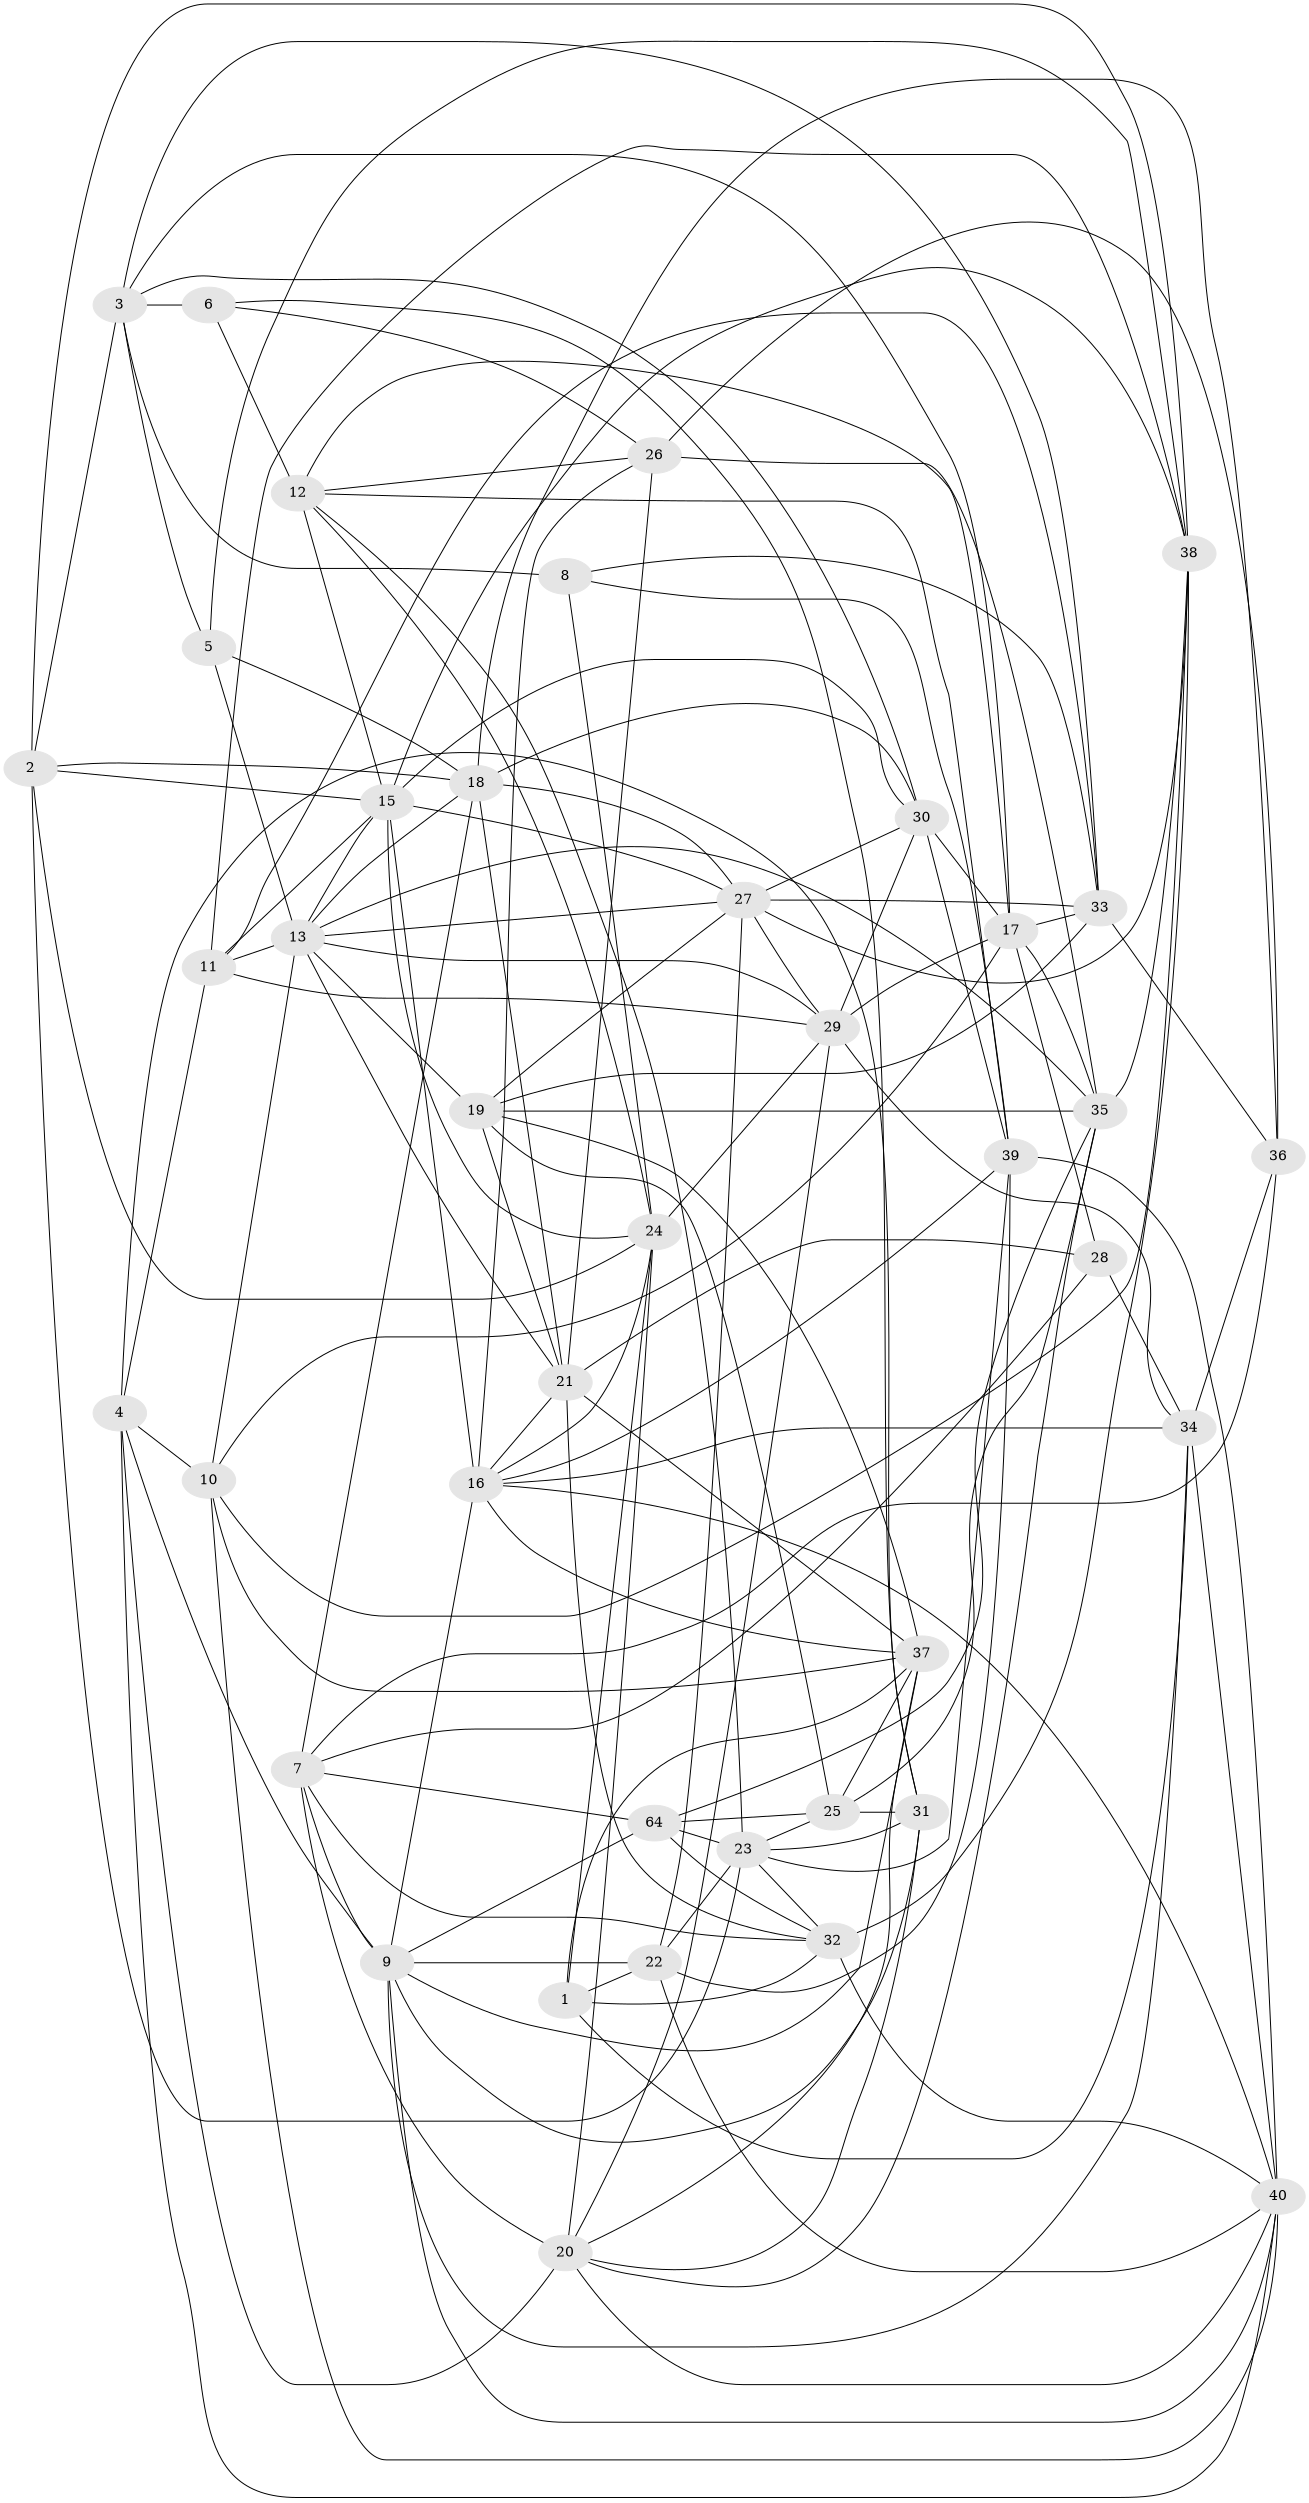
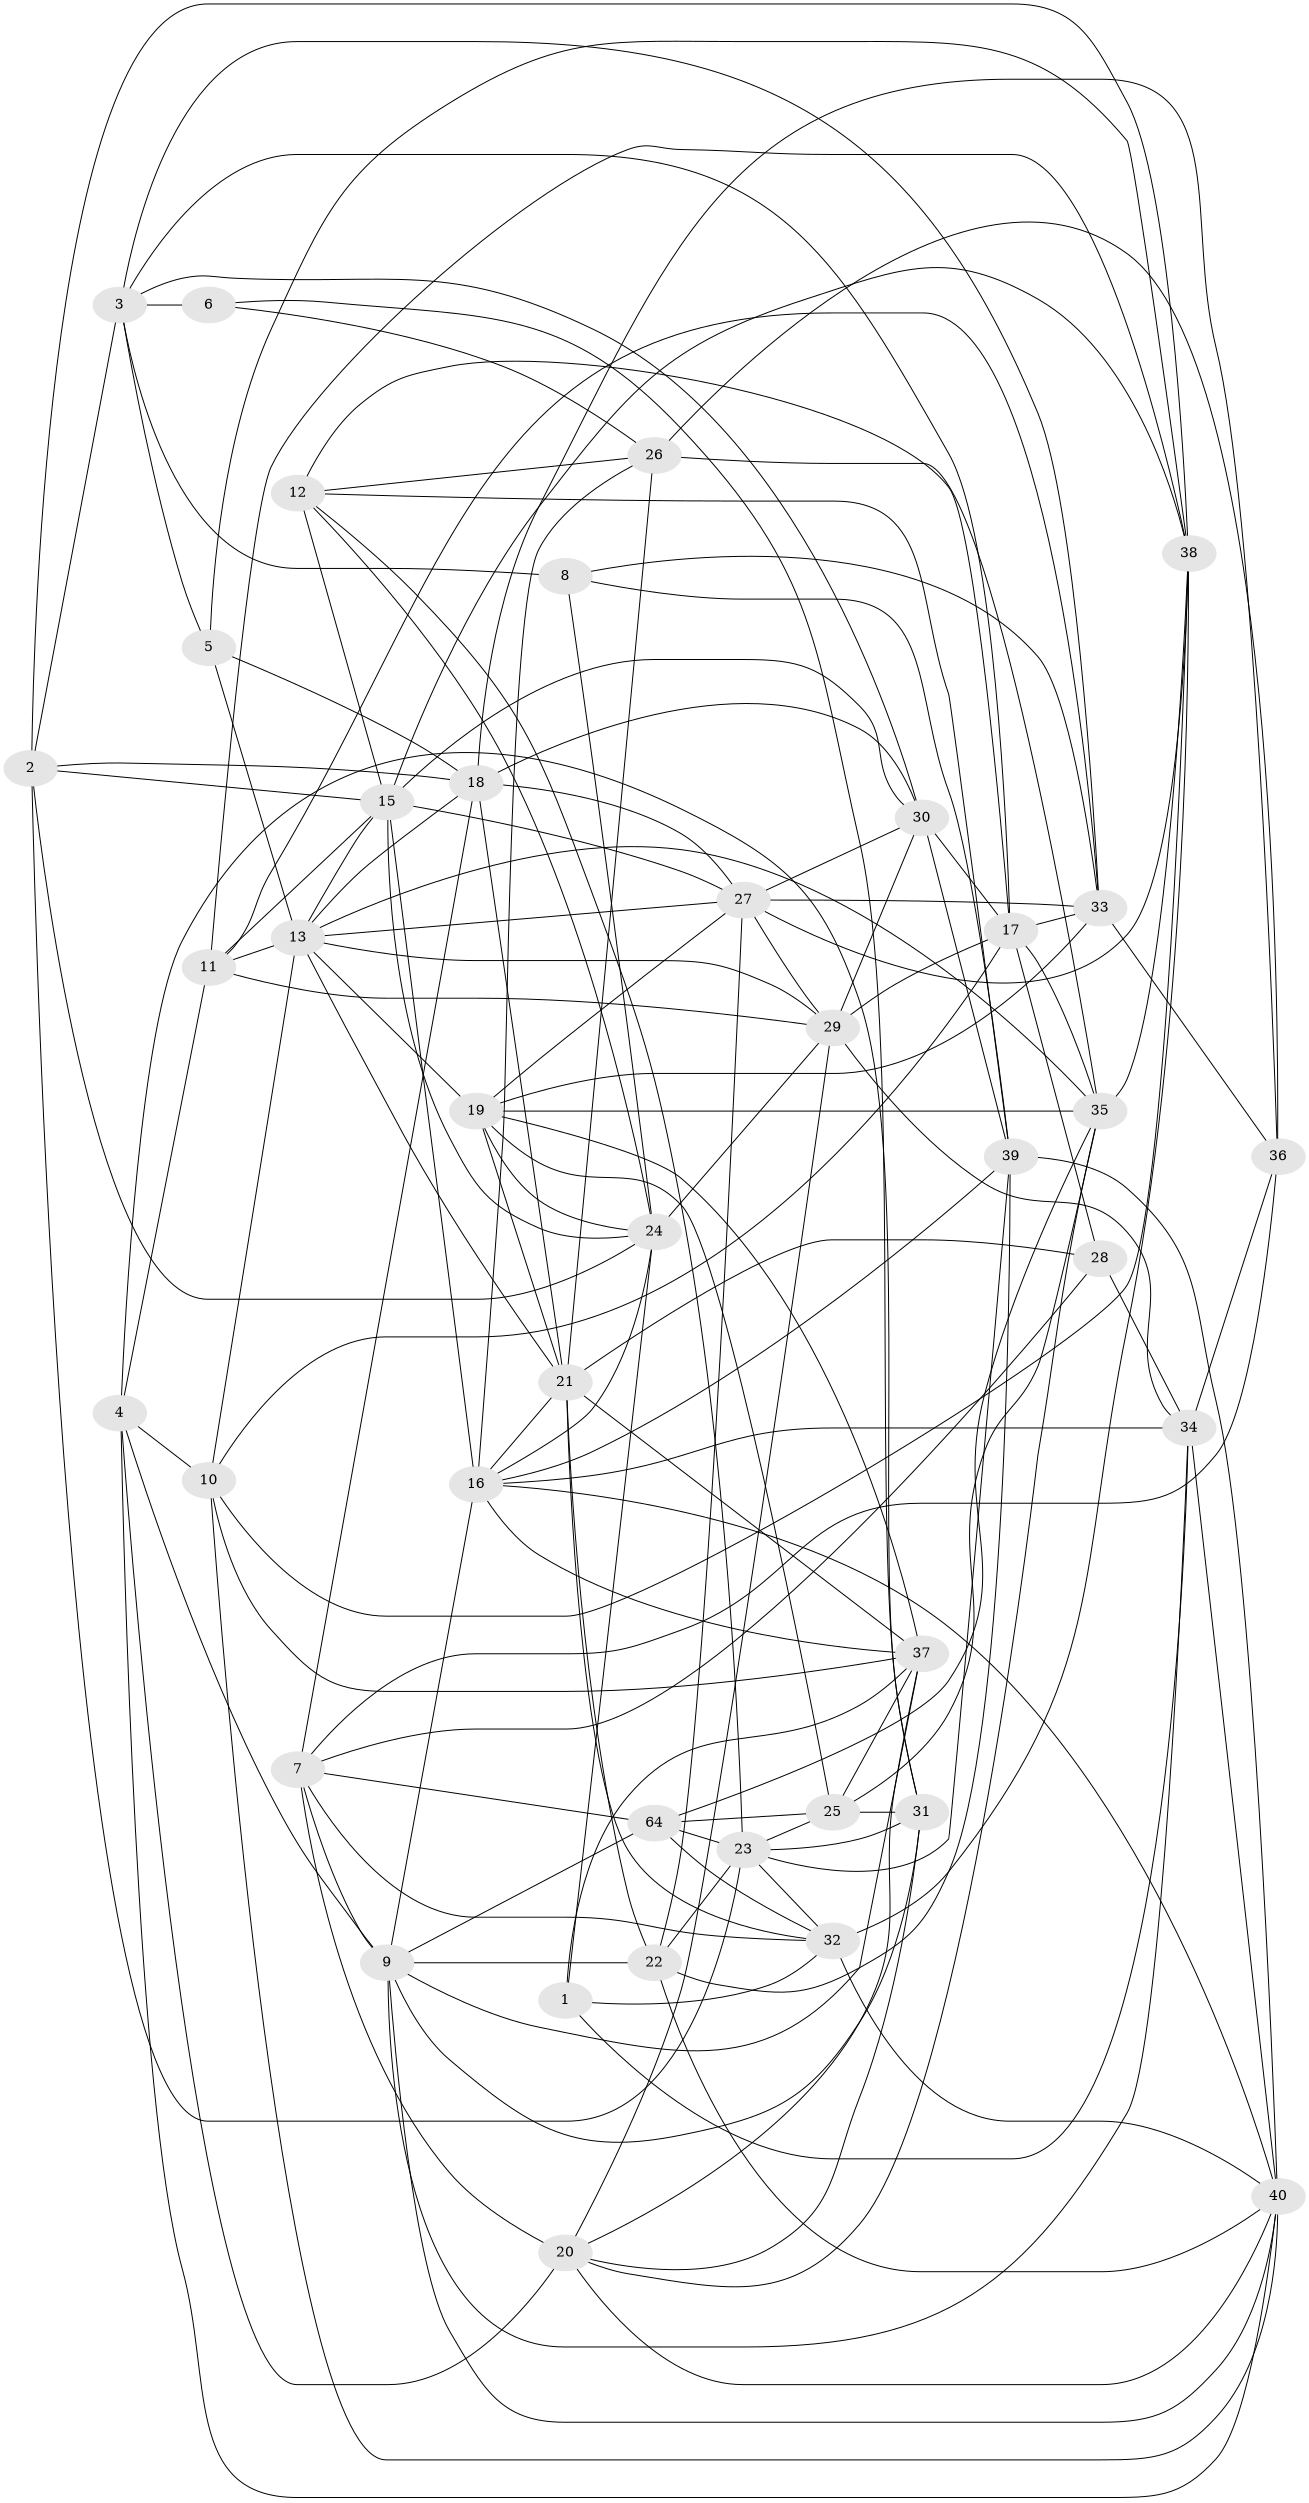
edge "6" -- "12": removed
edge "24" -- "20": now "24" -- "19"
edge "22" -- "1": now "22" -- "21"
